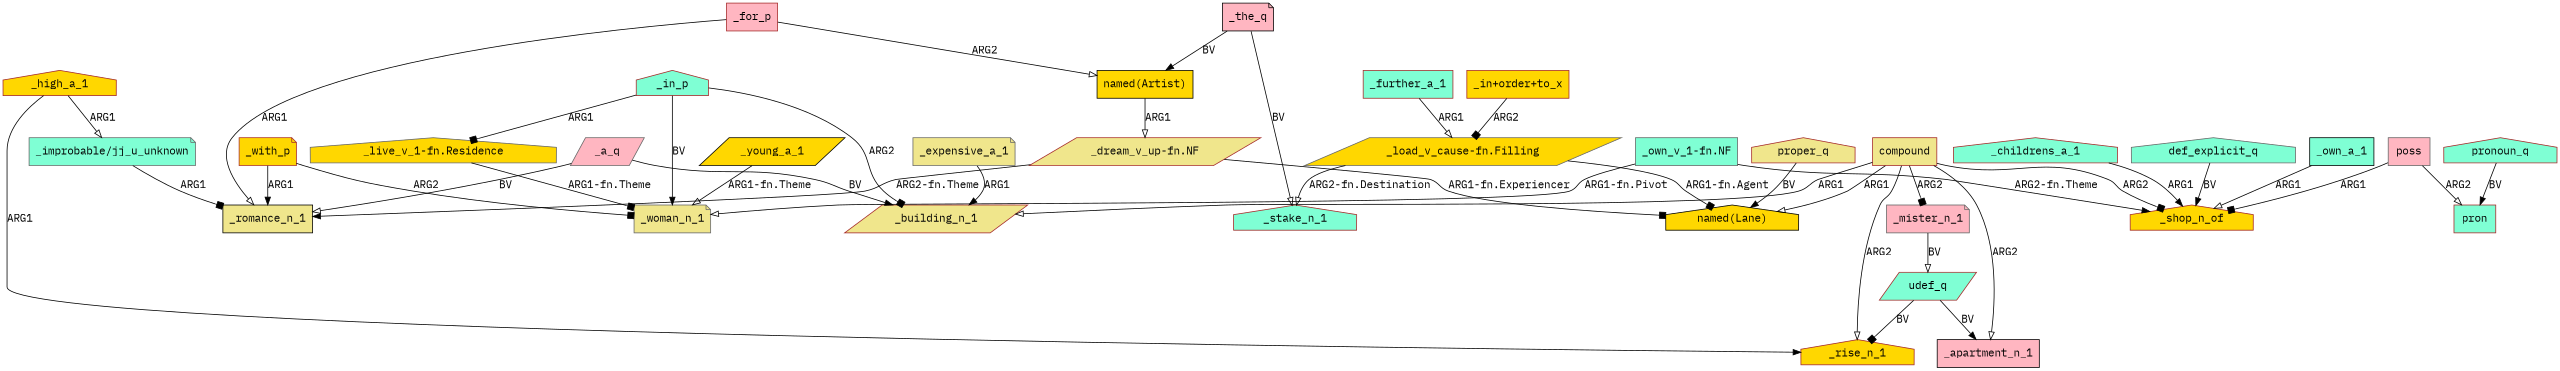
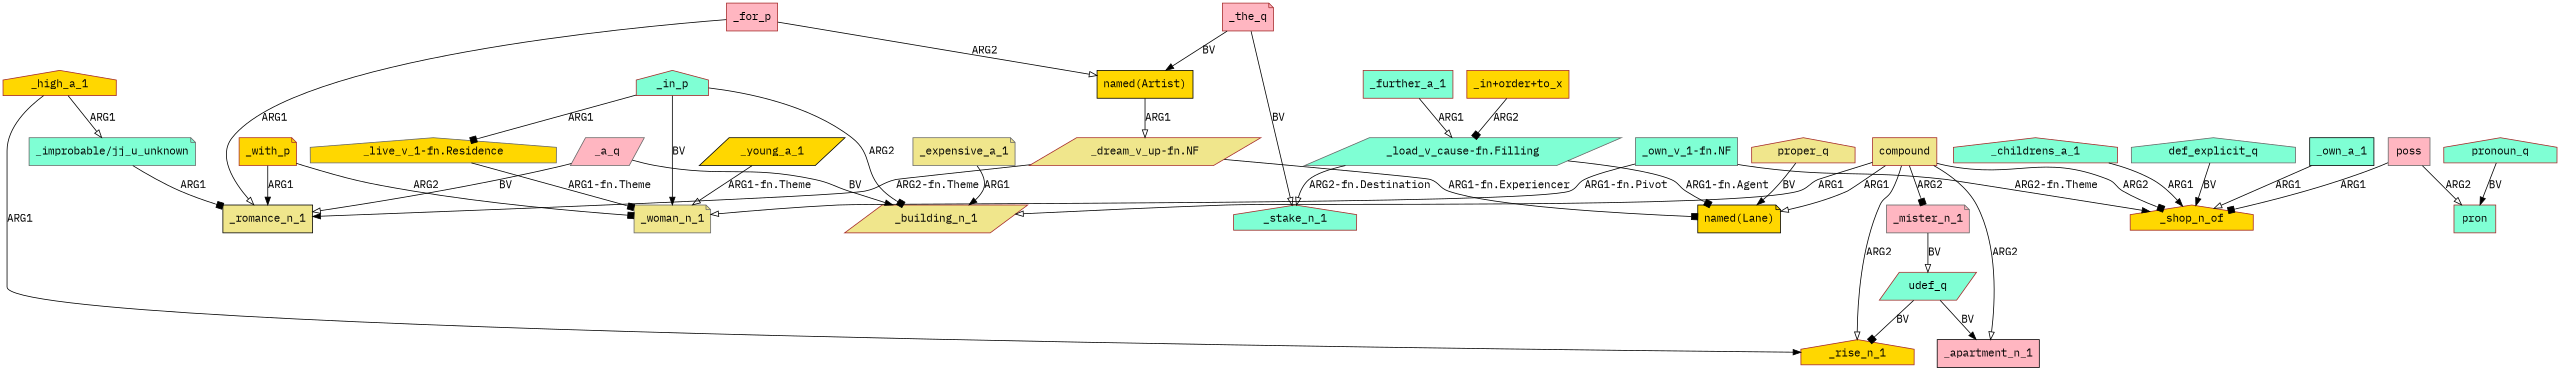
node "_the_q": color black -> brown
node "_load_v_cause-fn.Filling": fillcolor gold -> aquamarine
node "named(Lane)": shape house -> note
